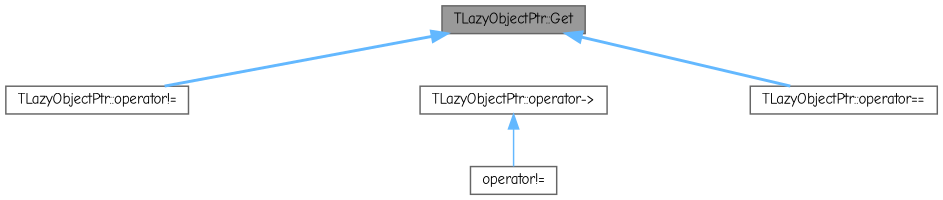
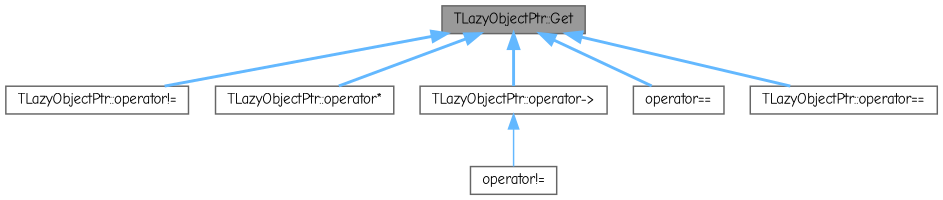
edge "TLazyObjectPtr::operator->" -> "TLazyObjectPtr::Get": added
node "TLazyObjectPtr::operator*": added
node "operator==": added
